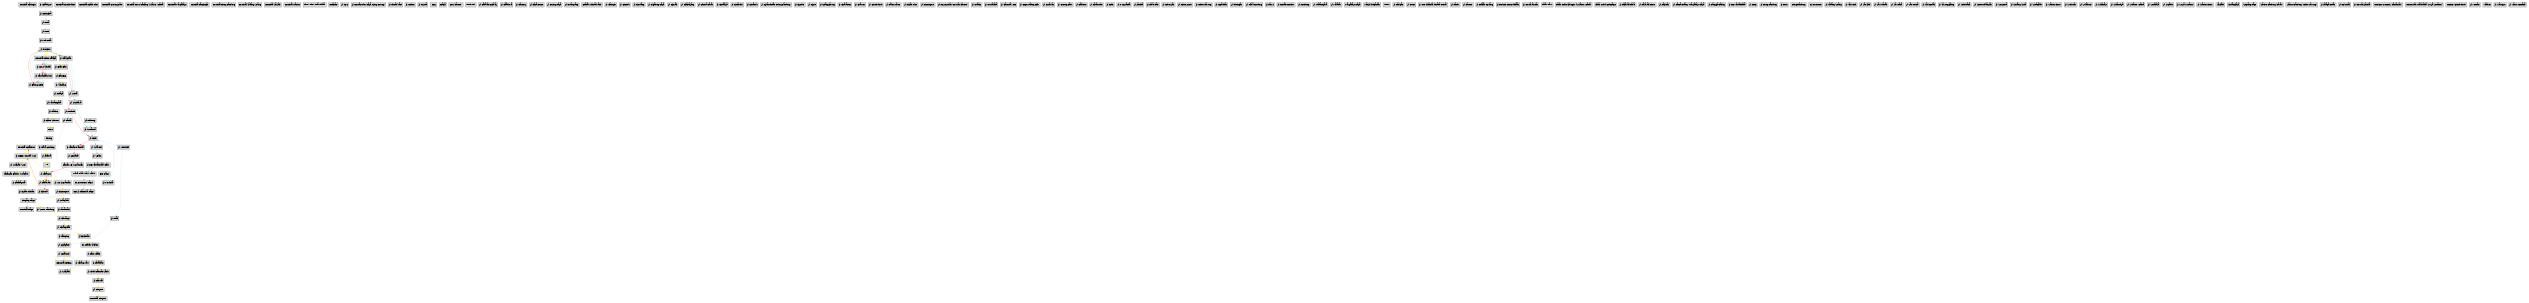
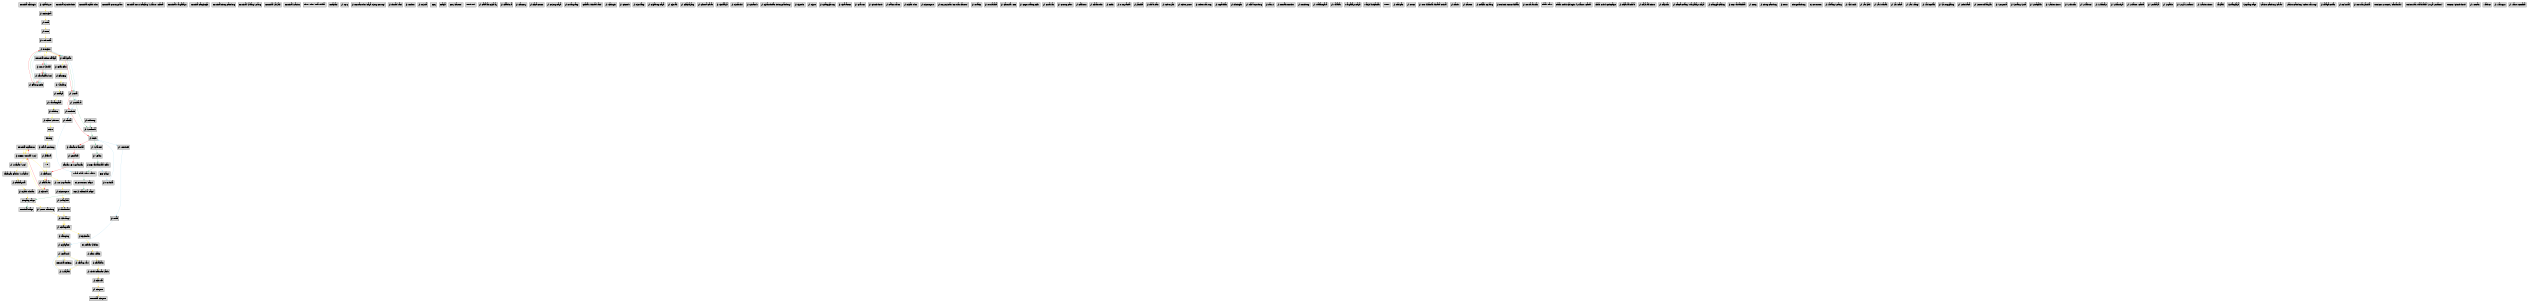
node "Jl. Sari Otista": label "Jl. Sari Otista" -> "Jl. Sari Wangi"
